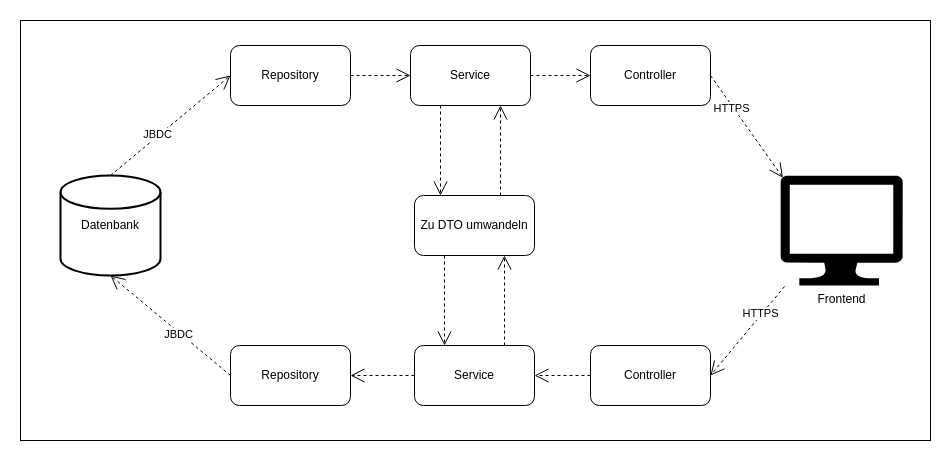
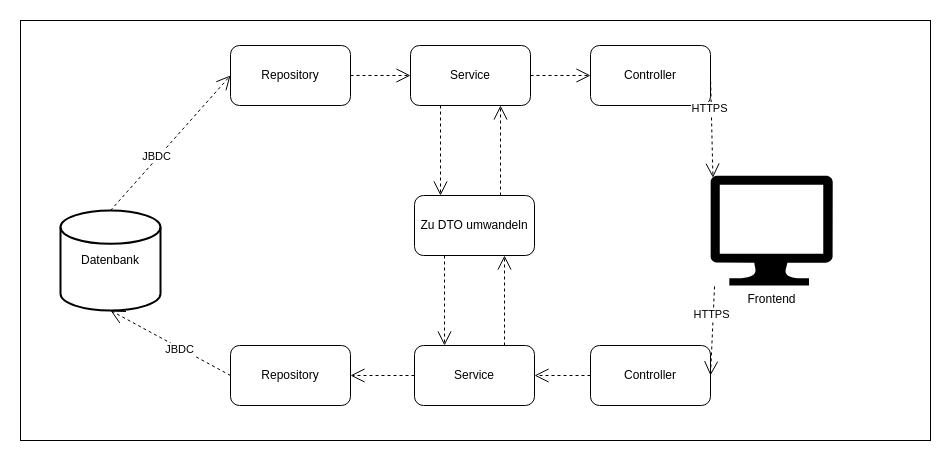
node "Datenbank": moved (111, 226) -> (111, 261)
node "Frontend": moved (842, 231) -> (772, 231)
